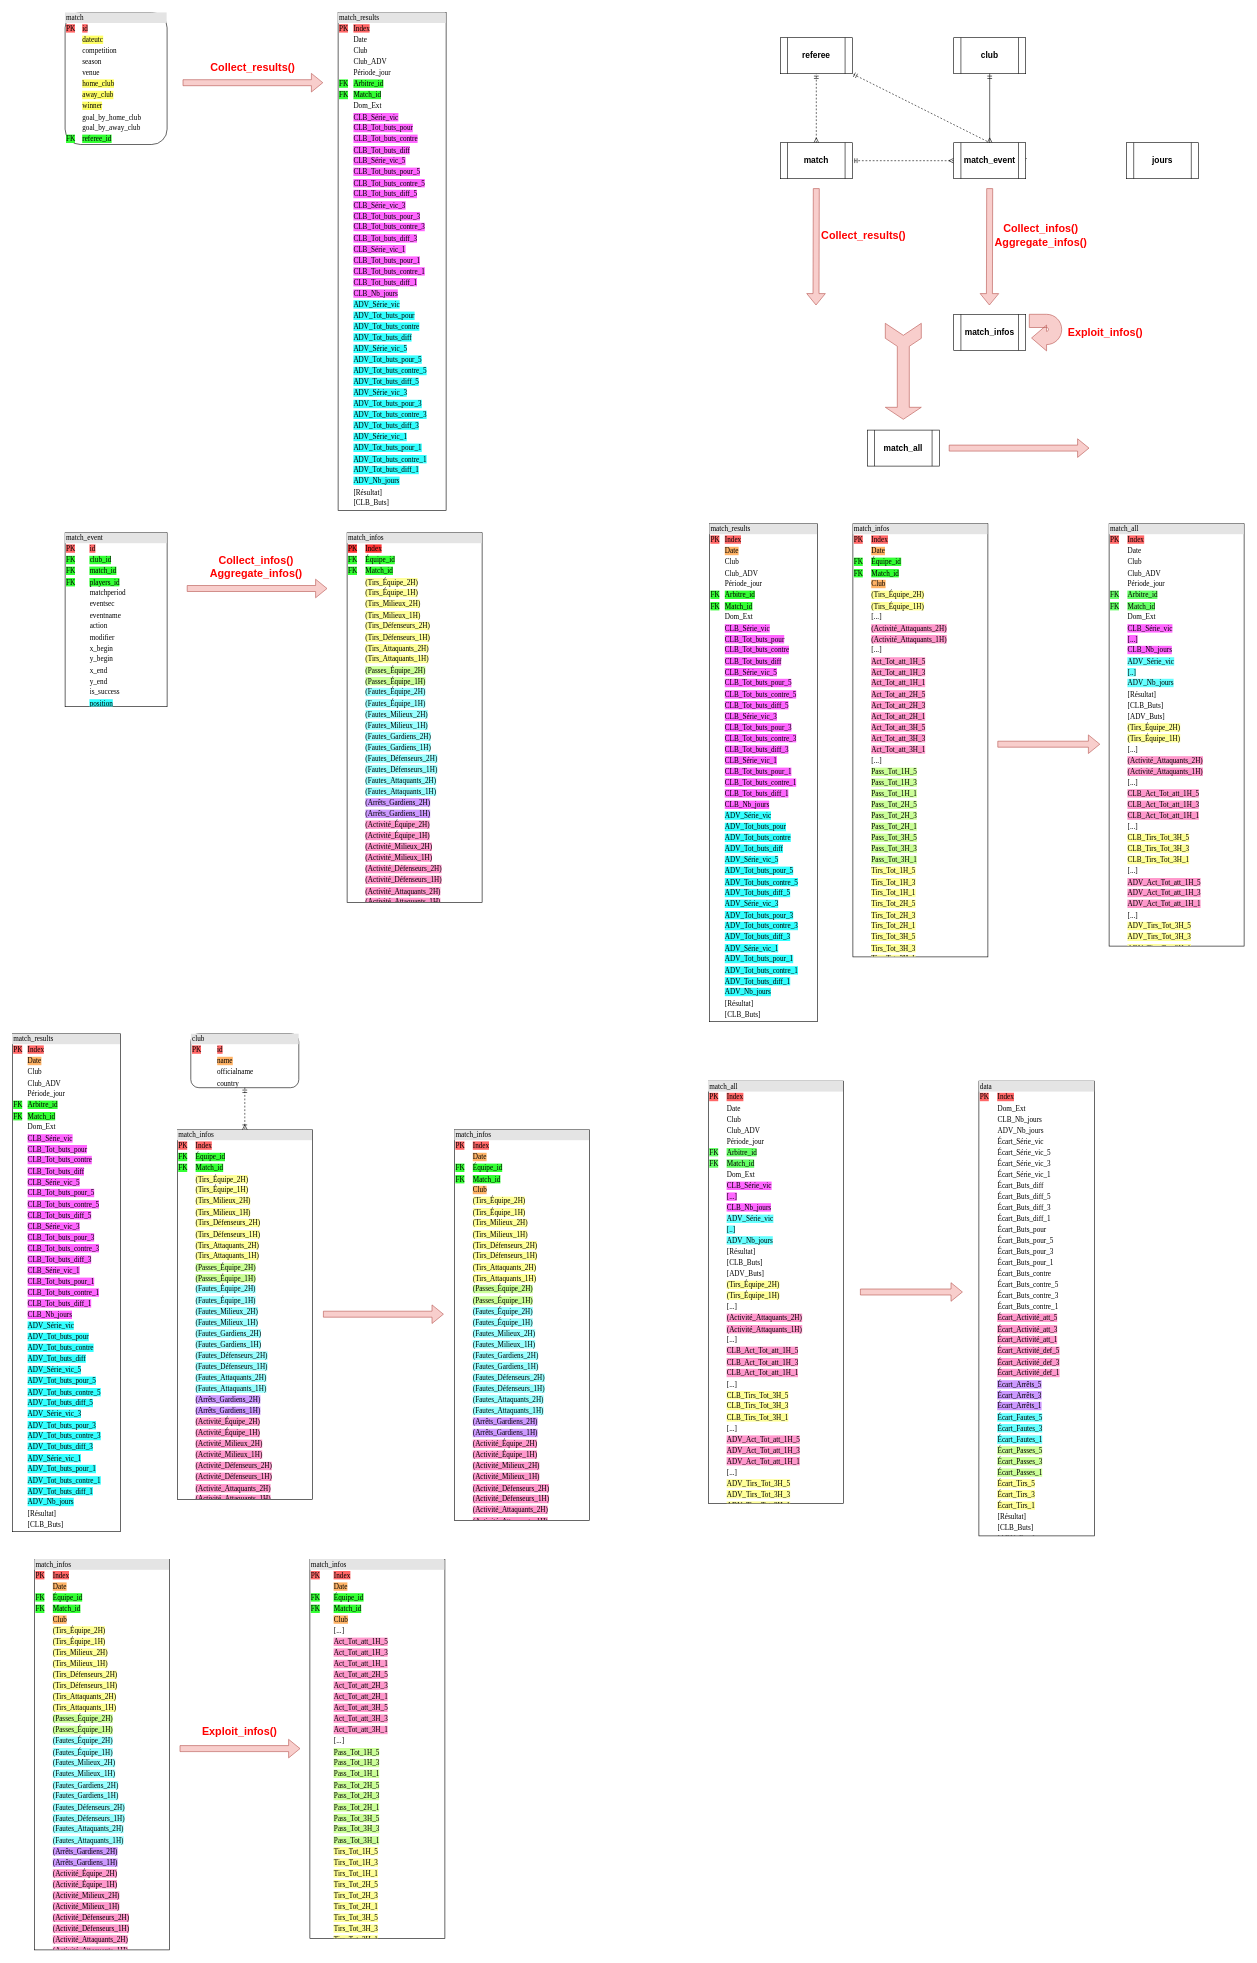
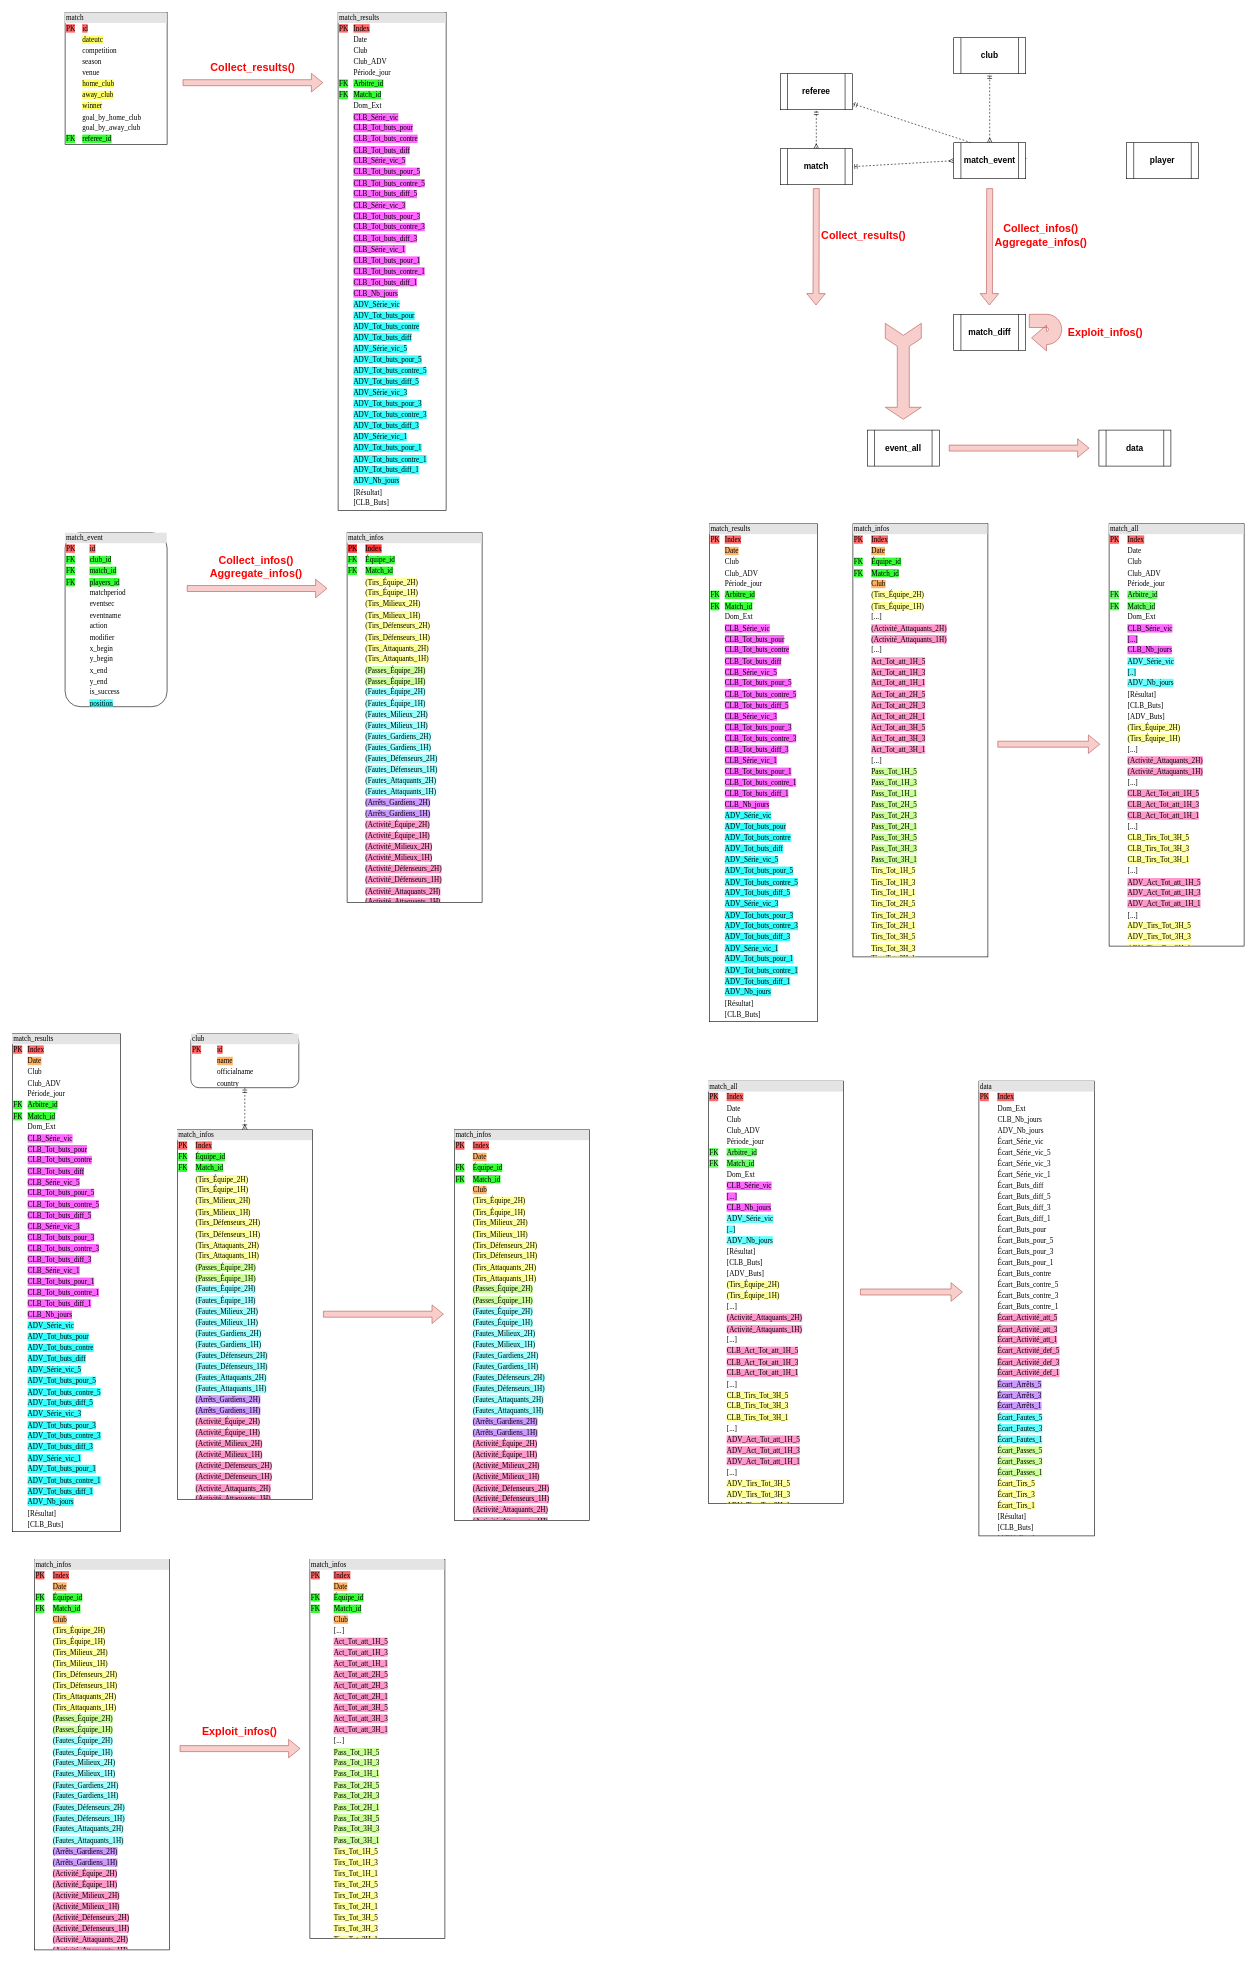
node "referee": moved (816, 56) -> (816, 92)
node "match PK id dateutc competition season venue home_club away_club winner goal_by_home_club goal_by_away_club FK referee_id": shape rounded rectangle -> rectangle
edge "club" -- "match_event": style solid -> dashed
node "match": moved (816, 161) -> (816, 167)
node "jours": label "jours" -> "player"
node "match_infos": label "match_infos" -> "match_diff"
node "match_all": label "match_all" -> "event_all"
node "data": added
node "match_event PK id FK club_id FK match_id FK players_id matchperiod eventsec eventname action modifier x_begin y_begin x_end y_end is_success position": shape rectangle -> rounded rectangle
